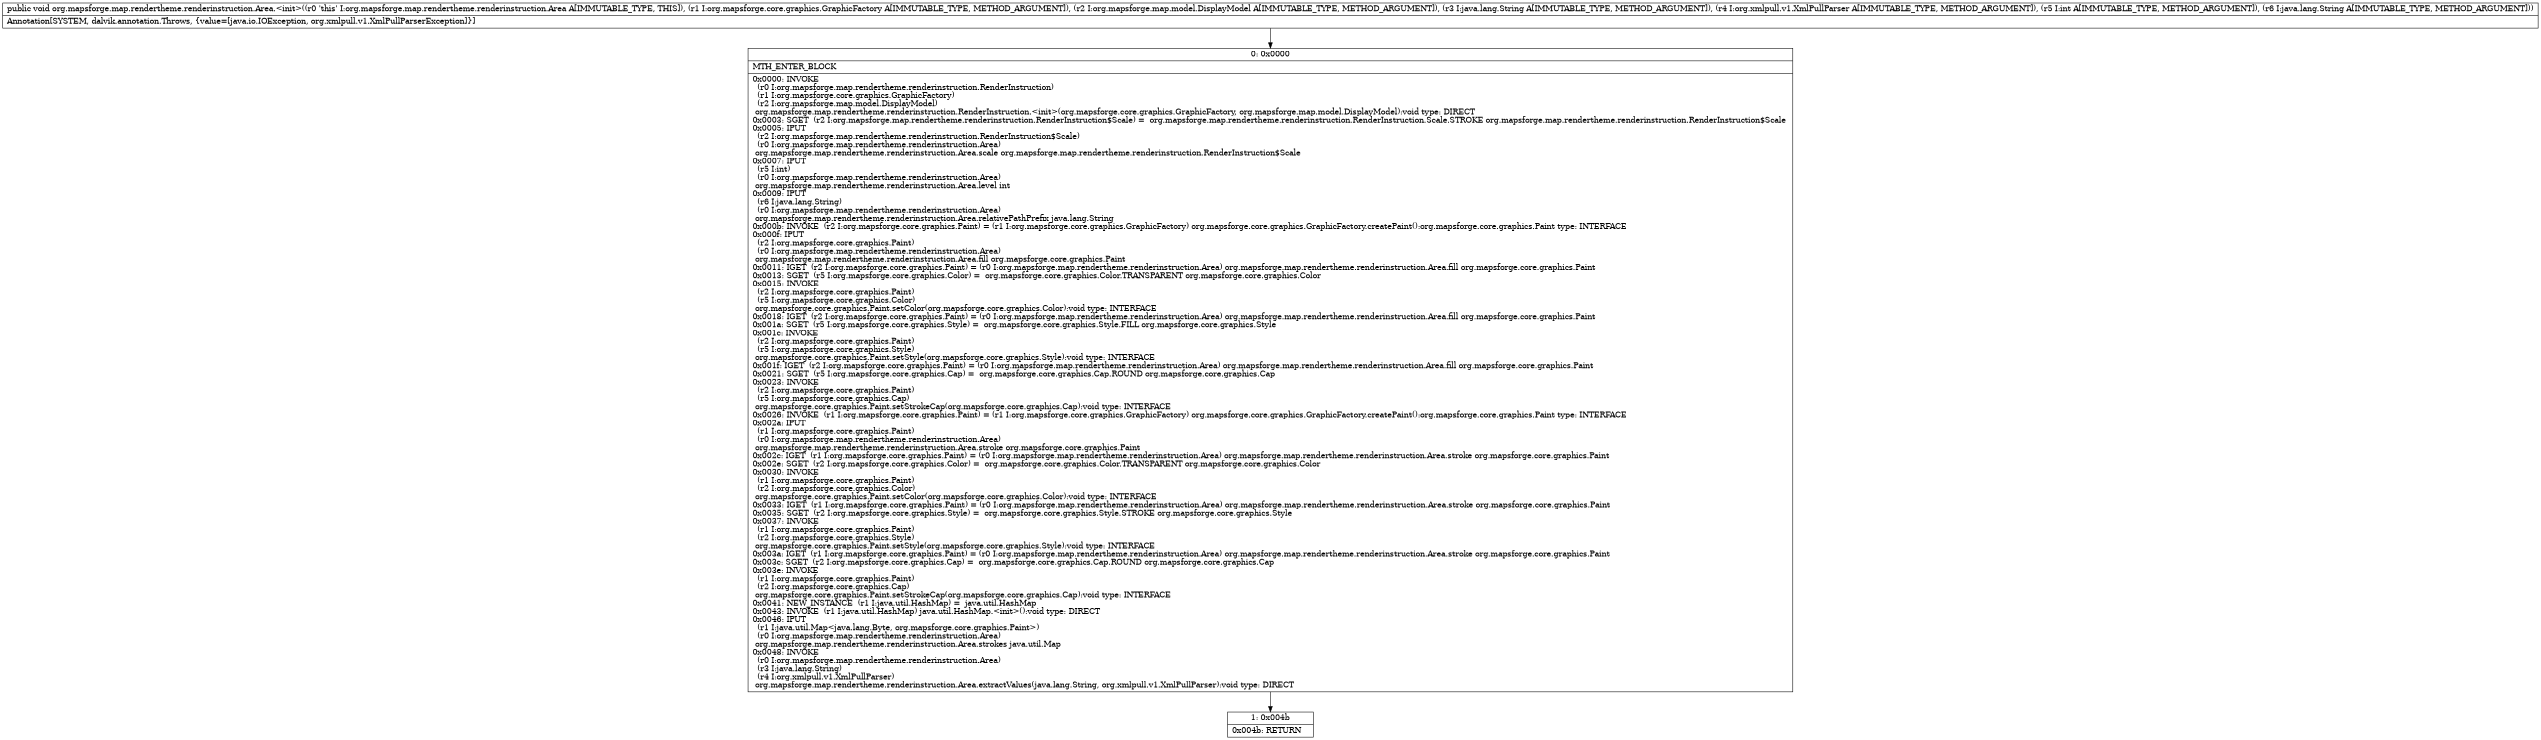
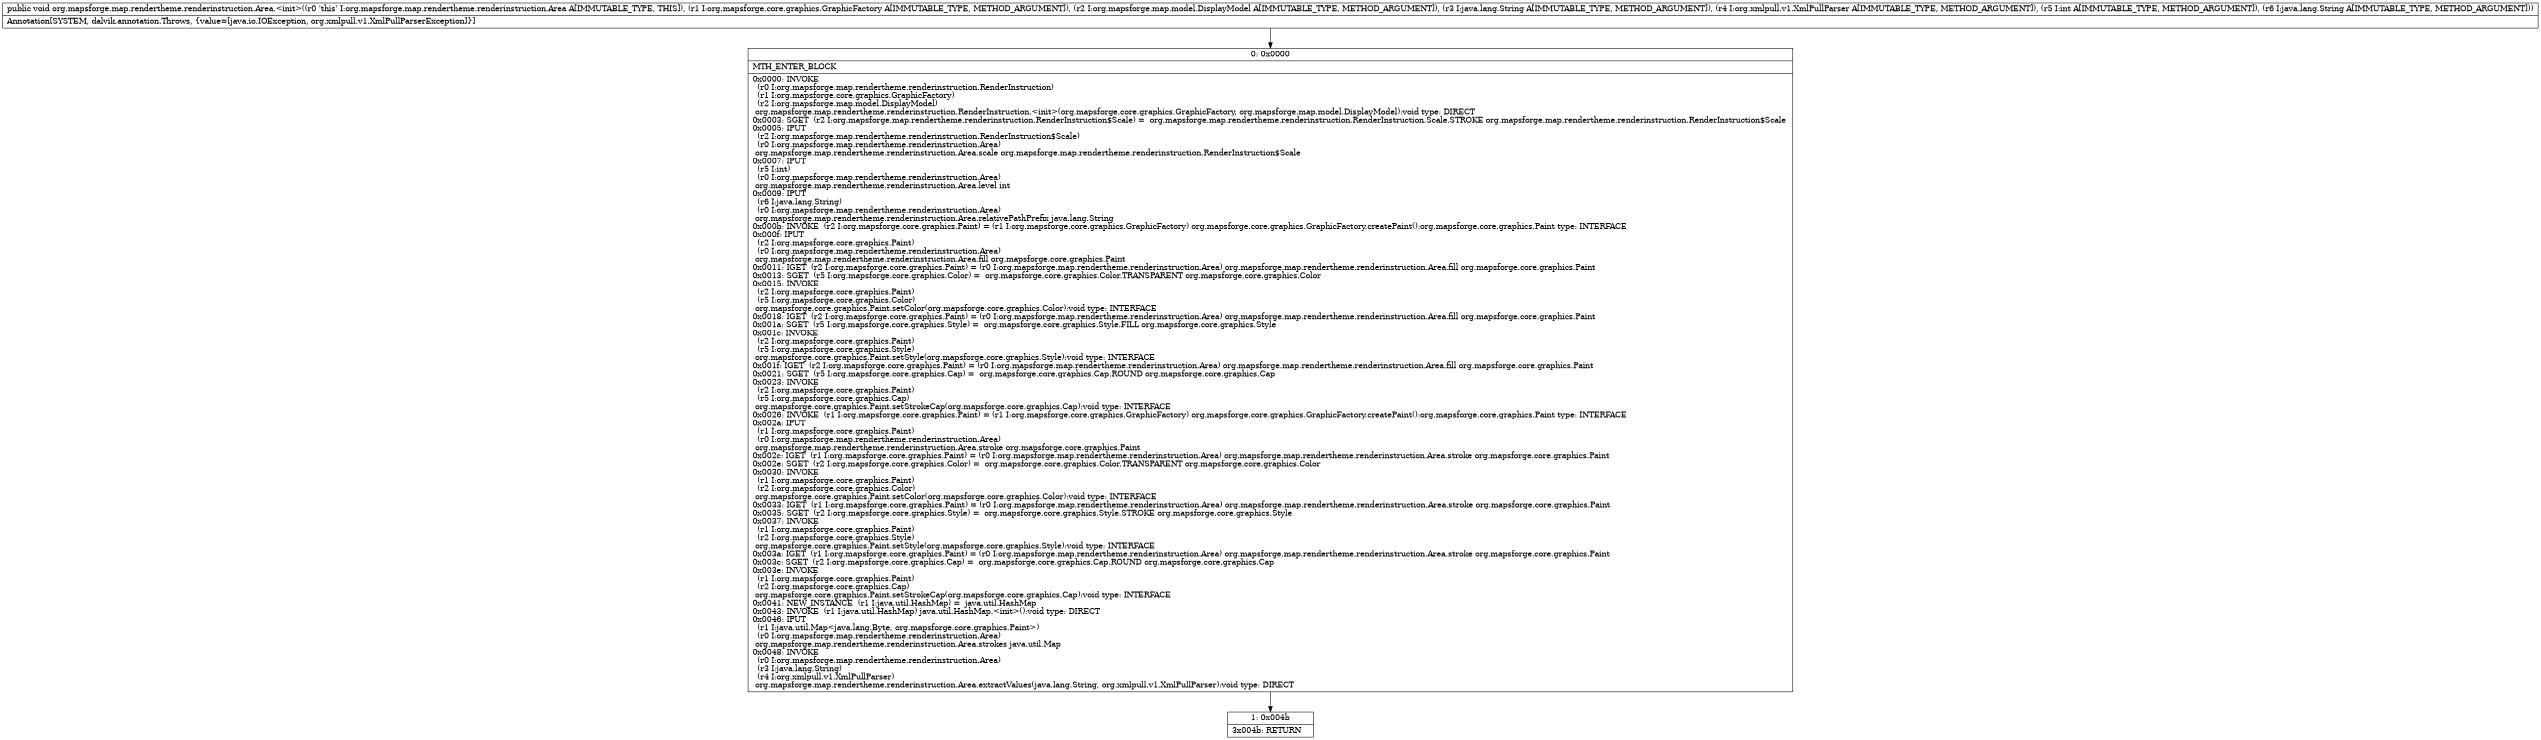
node "1: 0x004b": text "0x004b: RETURN" -> "3x004b: RETURN"
